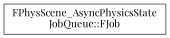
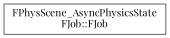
node "FPhysScene_AsyncPhysicsState JobQueue::FJob": label "FPhysScene_AsyncPhysicsState JobQueue::FJob" -> "FPhysScene_AsyncPhysicsState FJob::FJob"
